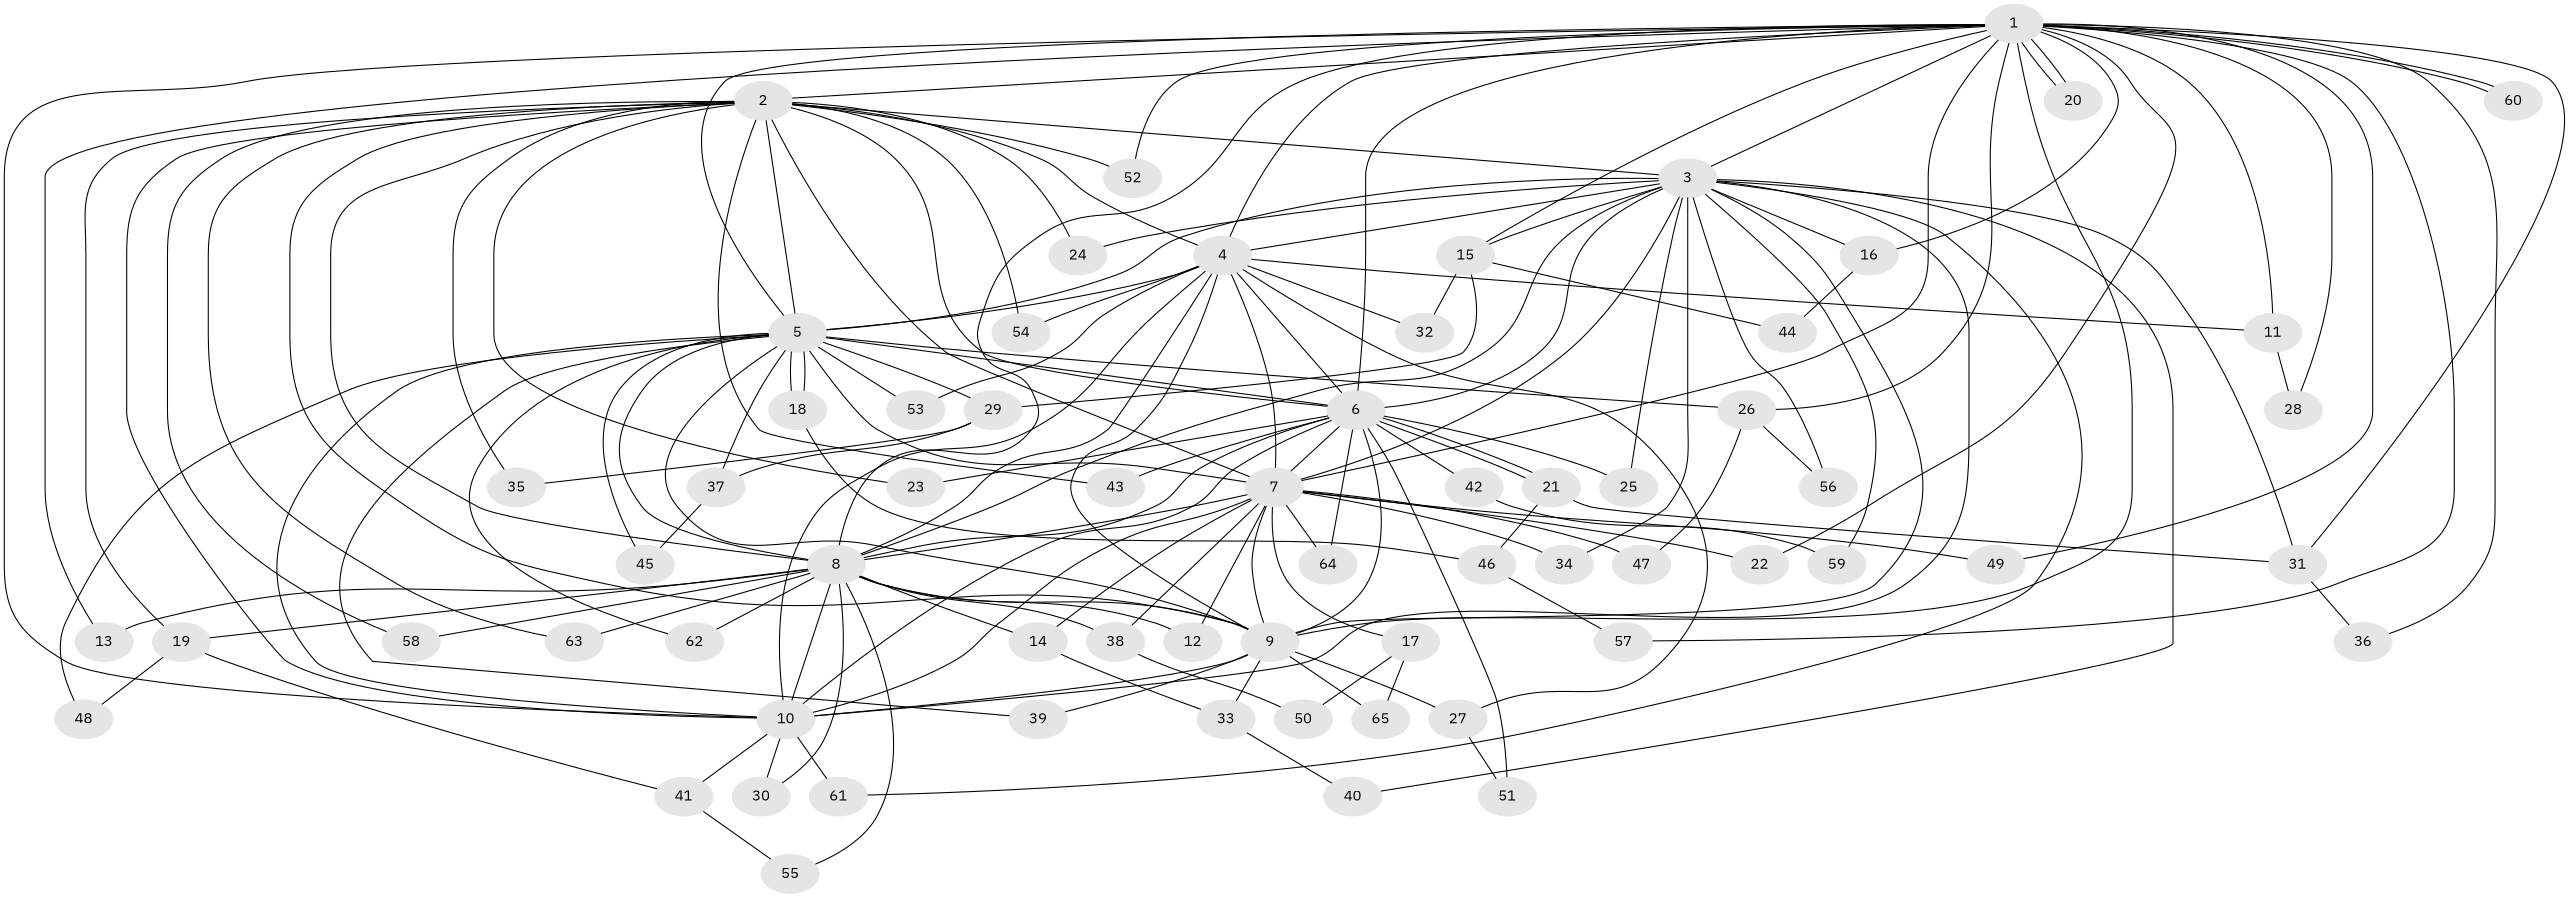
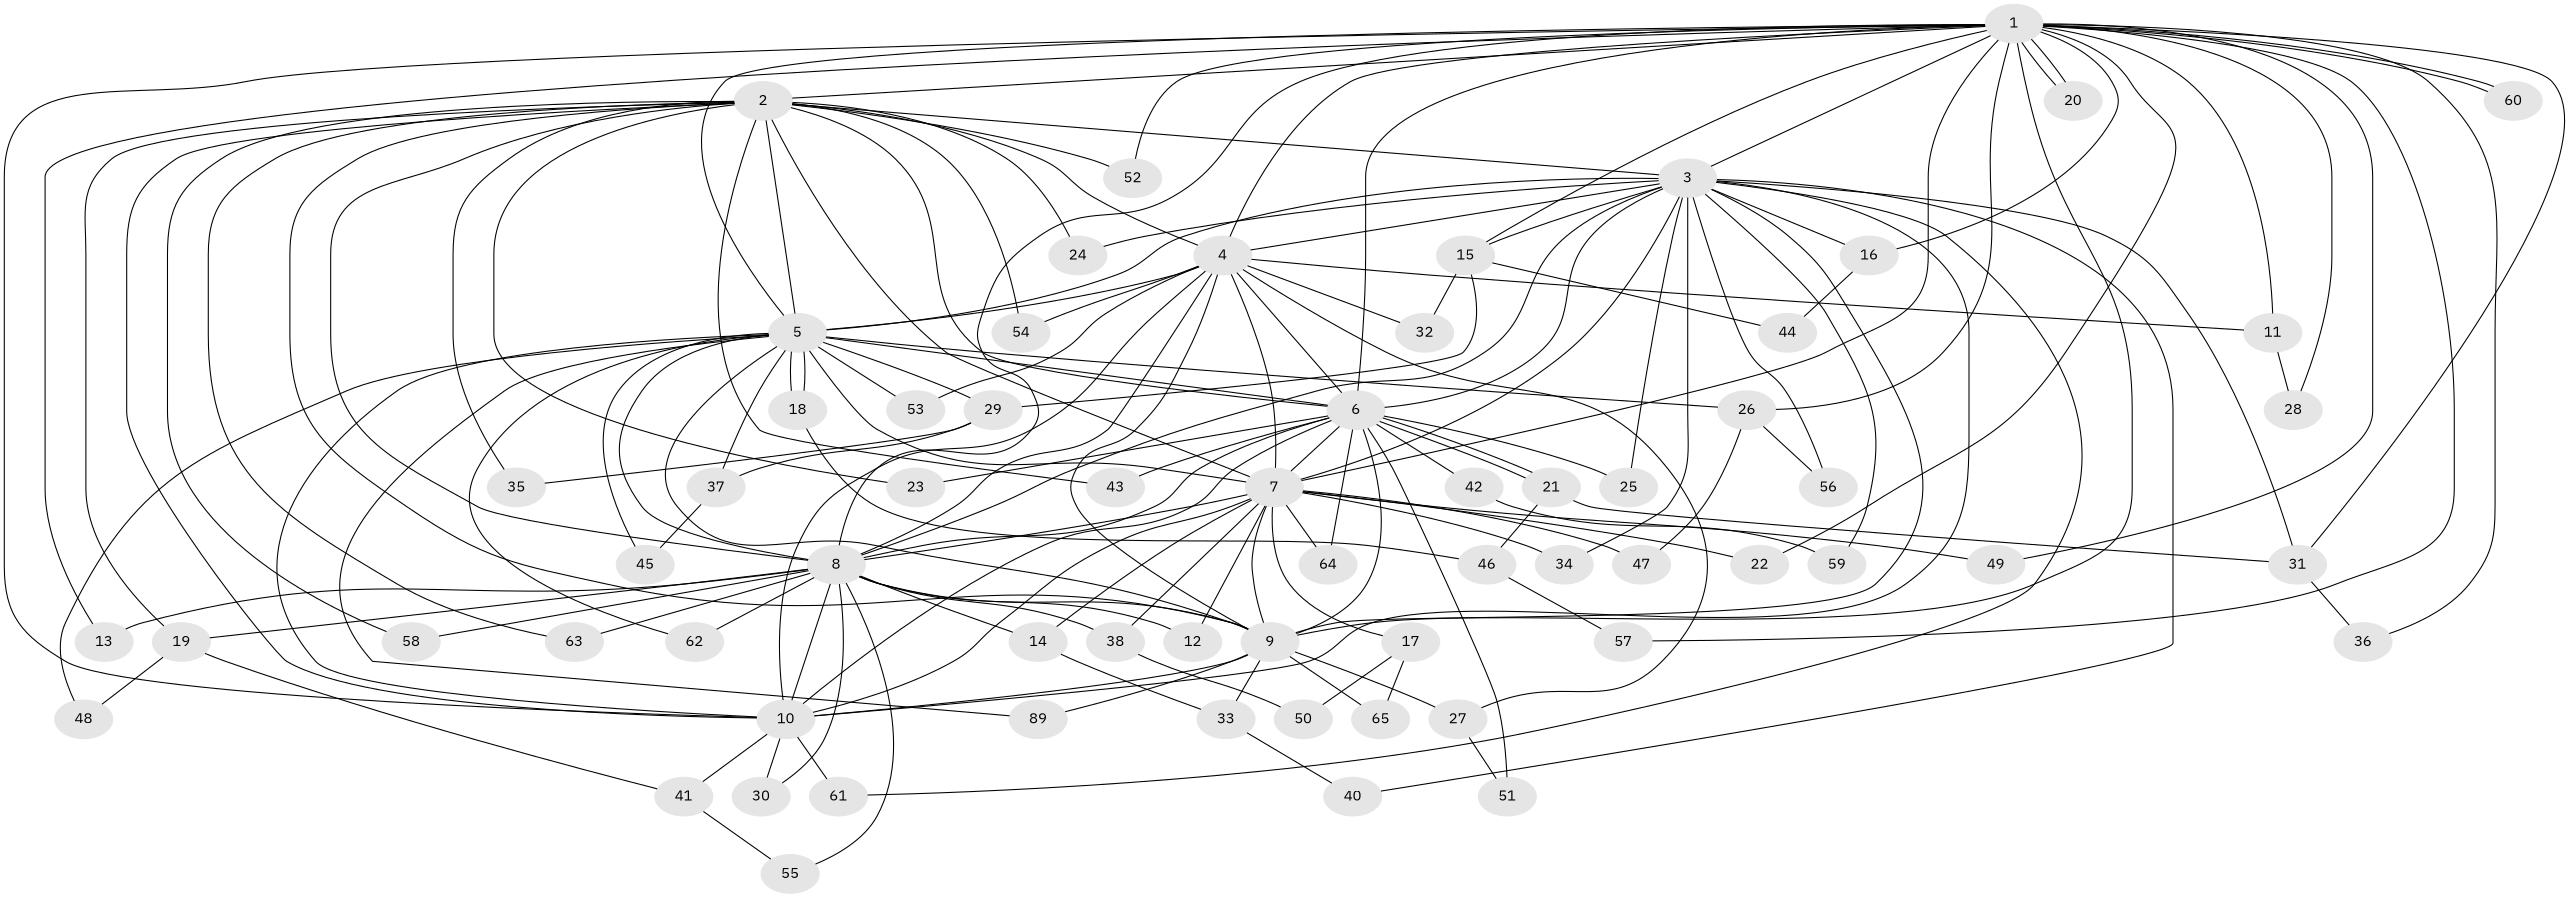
node "39": label "39" -> "89"
